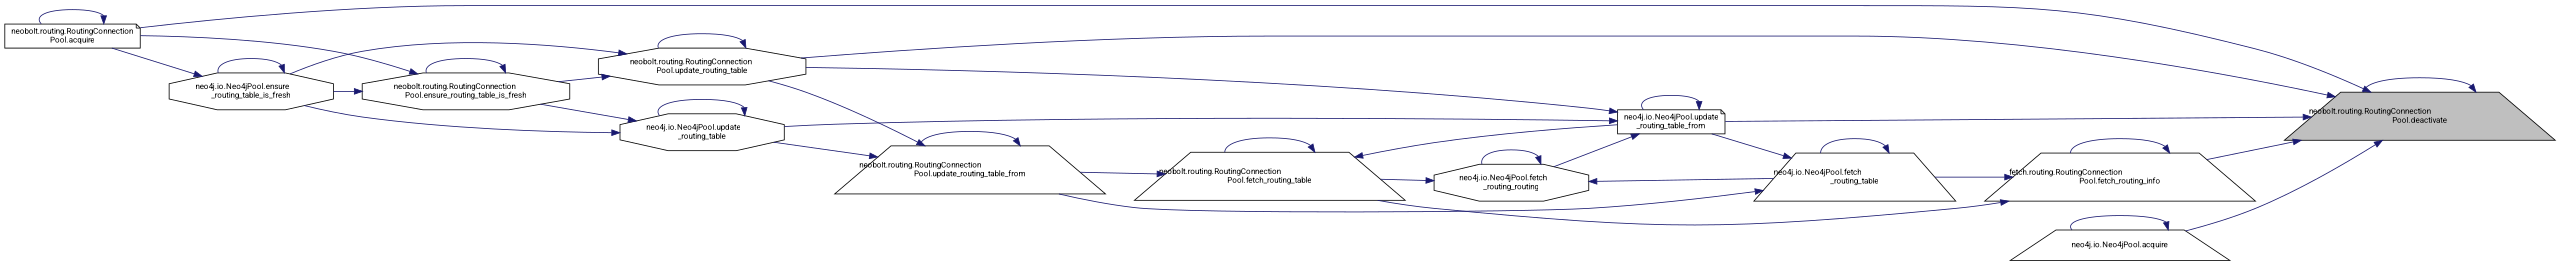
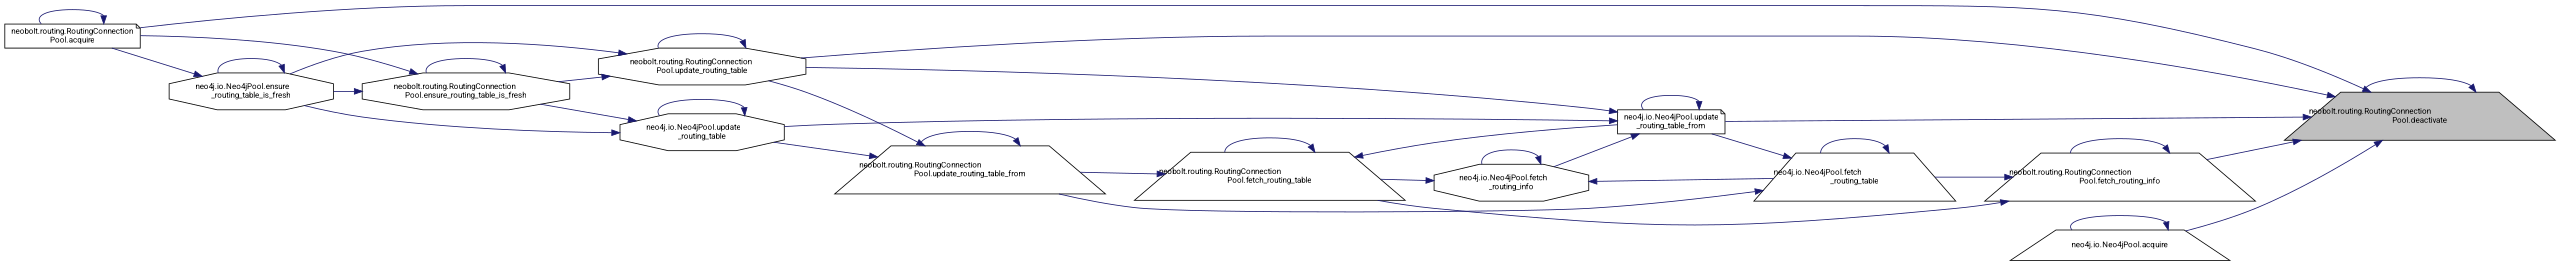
node "fetch.routing.RoutingConnection Pool.fetch_routing_info": label "fetch.routing.RoutingConnection Pool.fetch_routing_info" -> "neobolt.routing.RoutingConnection Pool.fetch_routing_info"
node "neo4j.io.Neo4jPool.fetch _routing_routing": label "neo4j.io.Neo4jPool.fetch _routing_routing" -> "neo4j.io.Neo4jPool.fetch _routing_info"
